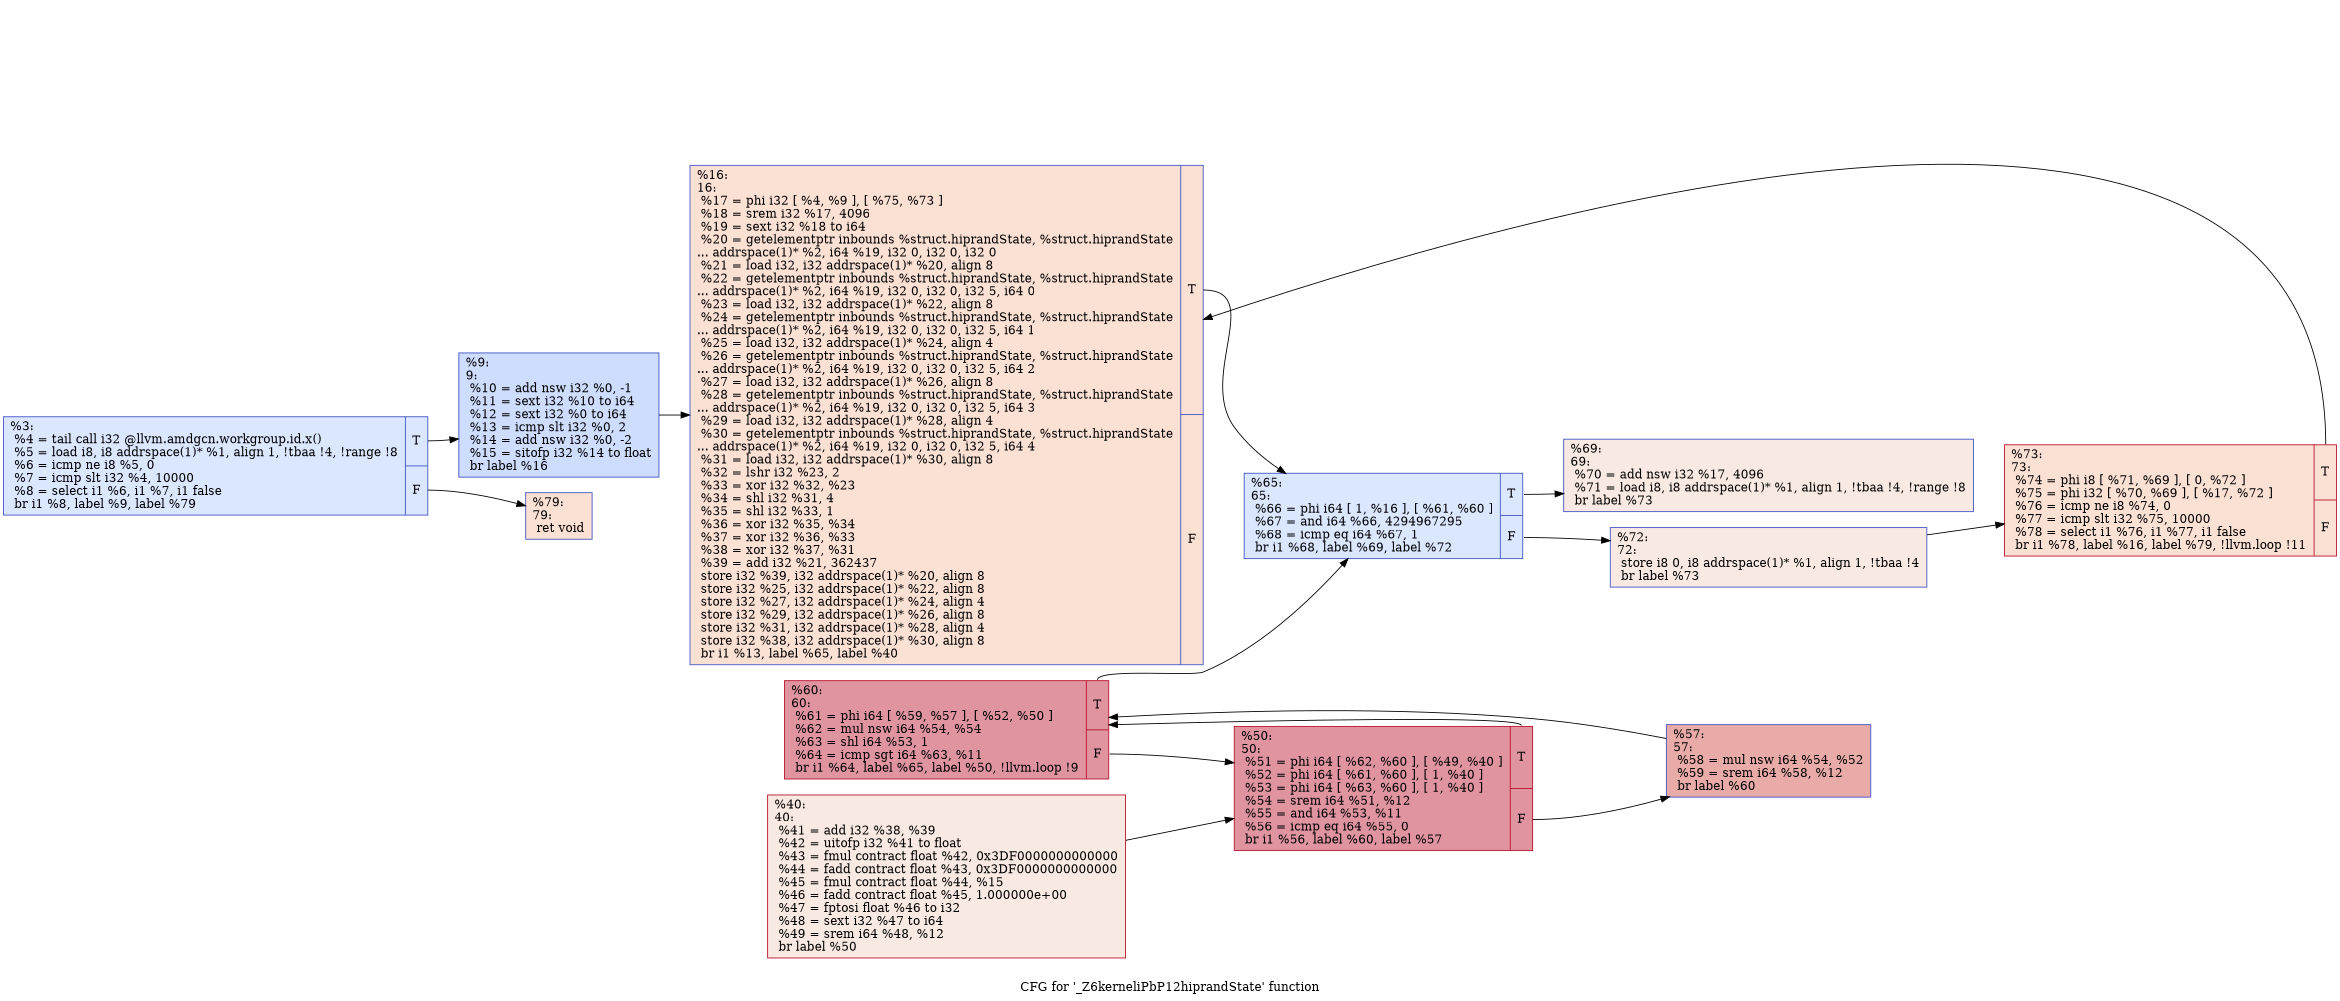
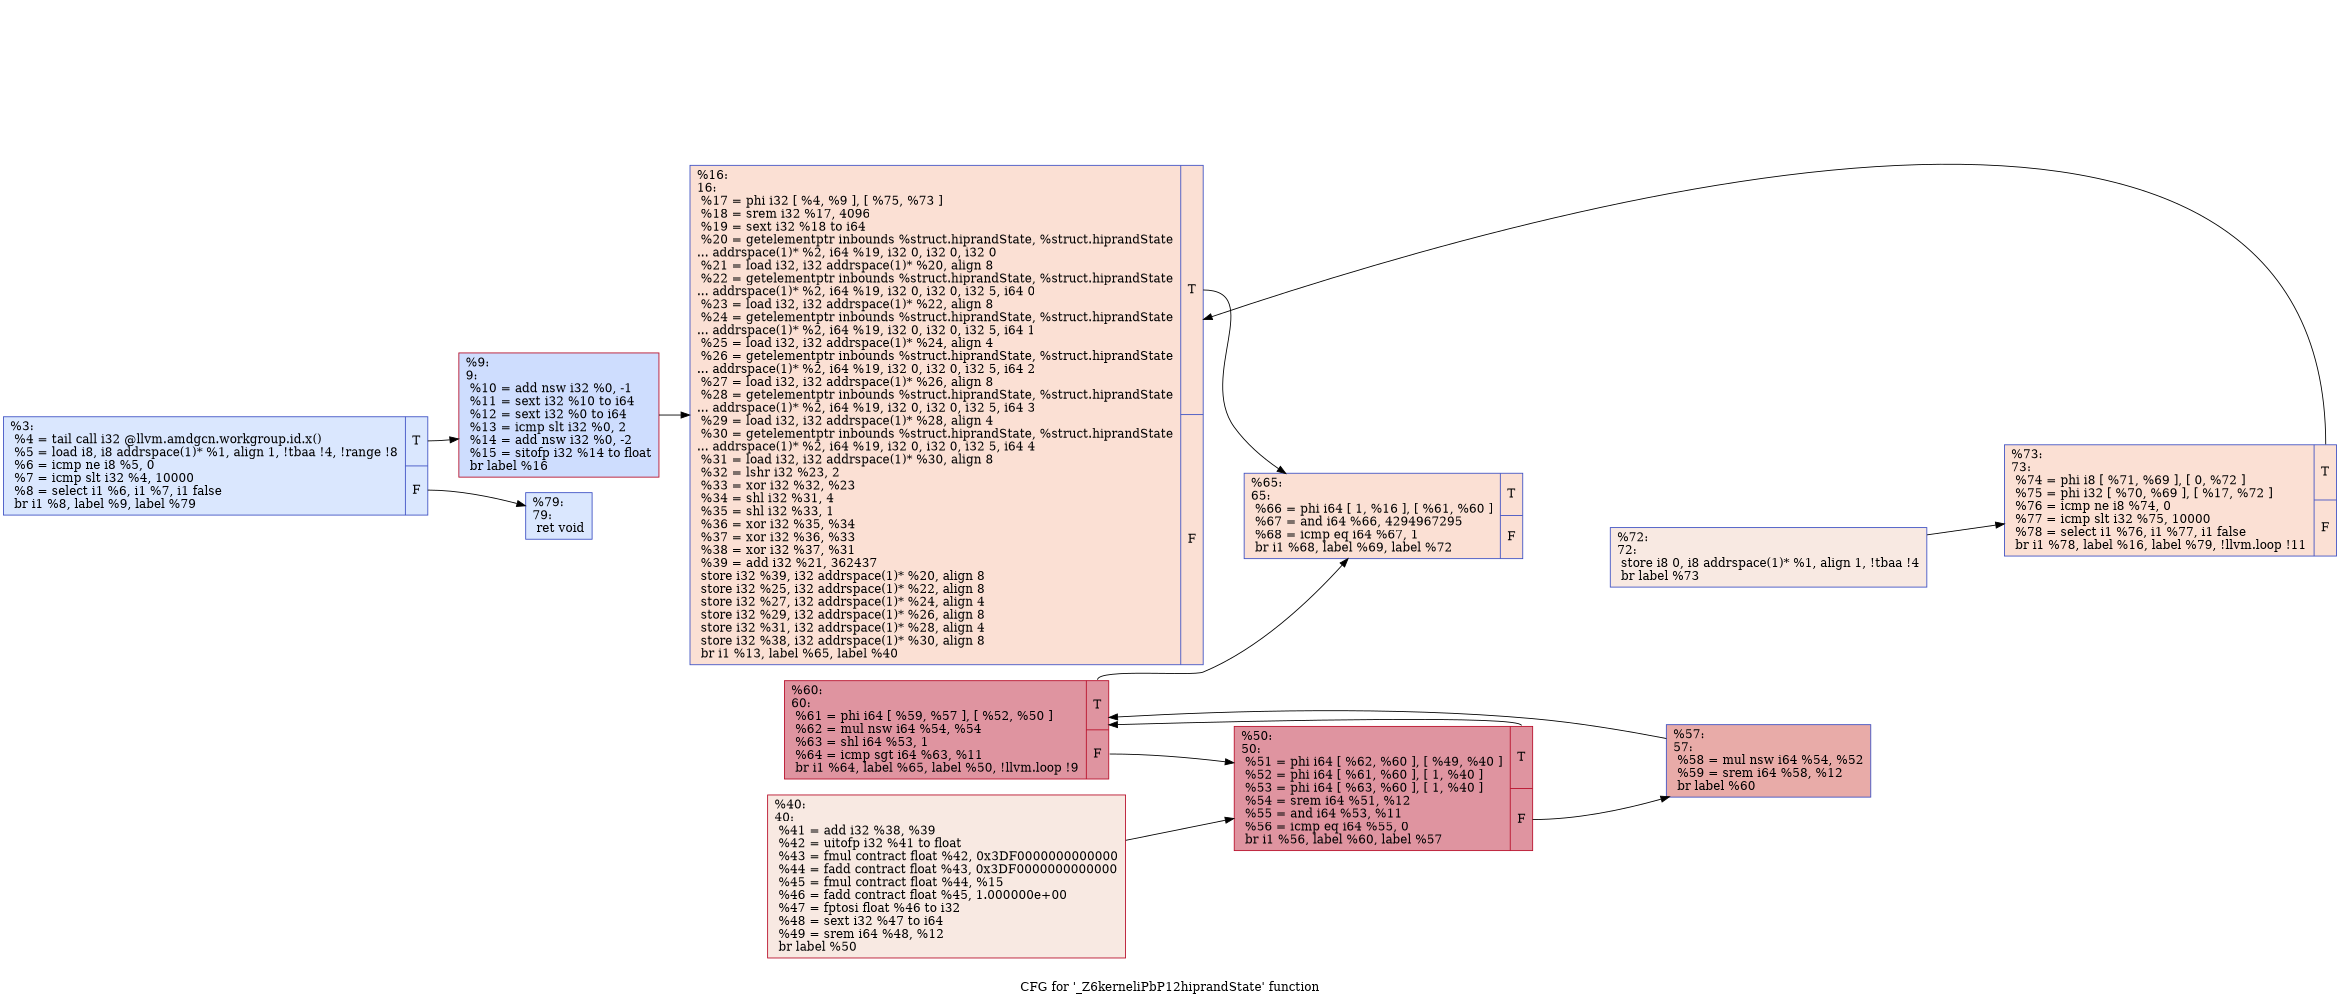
node "%9:": color #3d50c3ff -> #b70d28ff
node "%69:": removed
node "%73:": color #b70d28ff -> #3d50c3ff
node "%79:": fillcolor #f7b99e70 -> #abc8fd70
node "%65:": fillcolor #abc8fd70 -> #f7b99e70
edge "%65:" -> "%72:": removed
